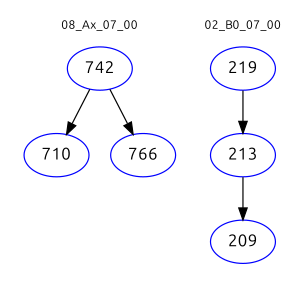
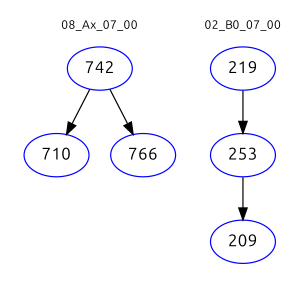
node "213": label "213" -> "253"
